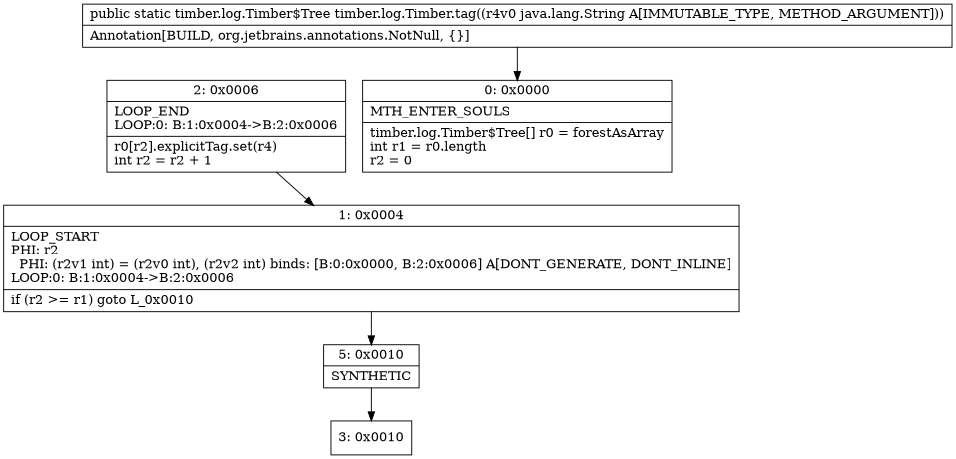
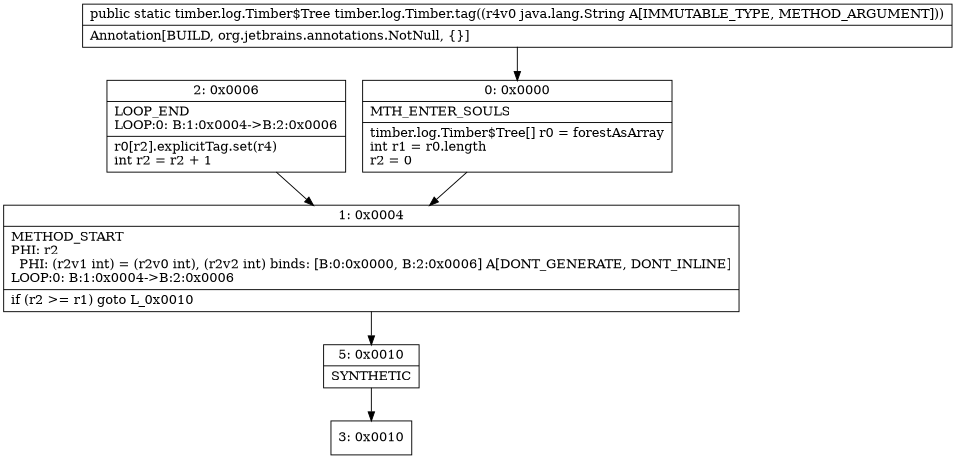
edge "0: 0x0000" -> "1: 0x0004": added
node "1: 0x0004": text "LOOP_START" -> "METHOD_START"
